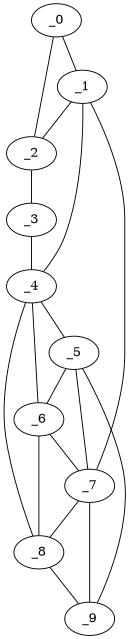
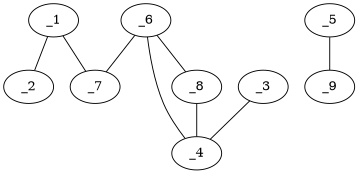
node "_0": removed
edge "_2" -- "_3": removed
edge "_1" -- "_4": removed
edge "_4" -- "_5": removed
edge "_5" -- "_6": removed
edge "_5" -- "_7": removed
edge "_7" -- "_8": removed
edge "_7" -- "_9": removed
edge "_8" -- "_9": removed
